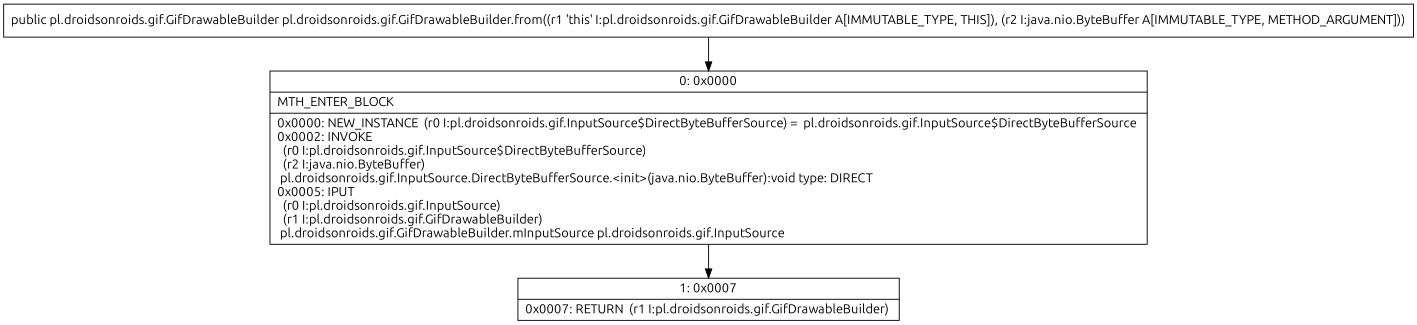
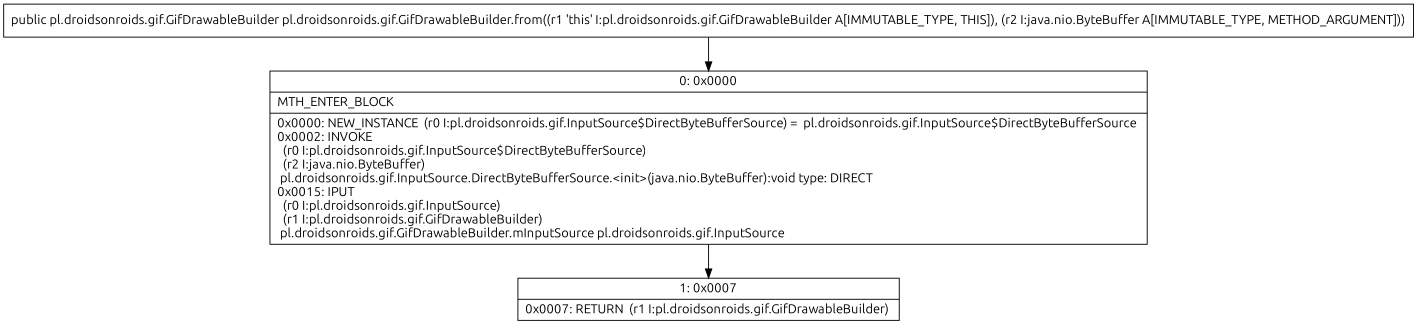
node "0: 0x0000": text "0x0005: IPUT" -> "0x0015: IPUT"
